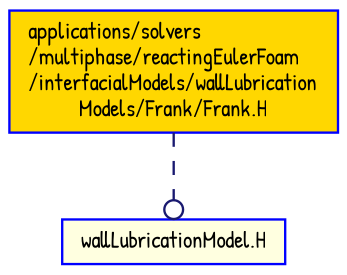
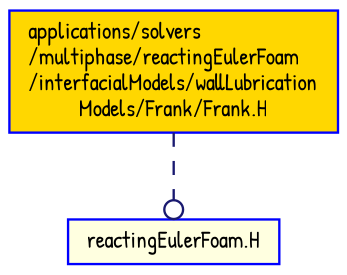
node "wallLubricationModel.H": label "wallLubricationModel.H" -> "reactingEulerFoam.H"
